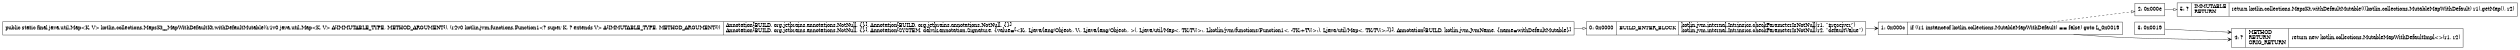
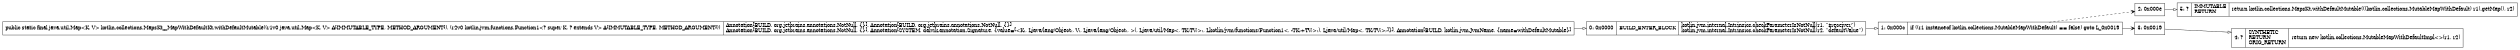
edge "1: 0x000c" -> "2: 0x000e": arrowhead onormal -> vee
edge "0: 0x0000" -> "1: 0x000c": arrowhead vee -> onormal
edge "3: 0x0019" -> "4: ?": arrowhead vee -> onormal
node "4: ?": text "METHOD" -> "SYNTHETIC"
edge "1: 0x000c" -> "4: ?": now "1: 0x000c" -> "3: 0x0019"
